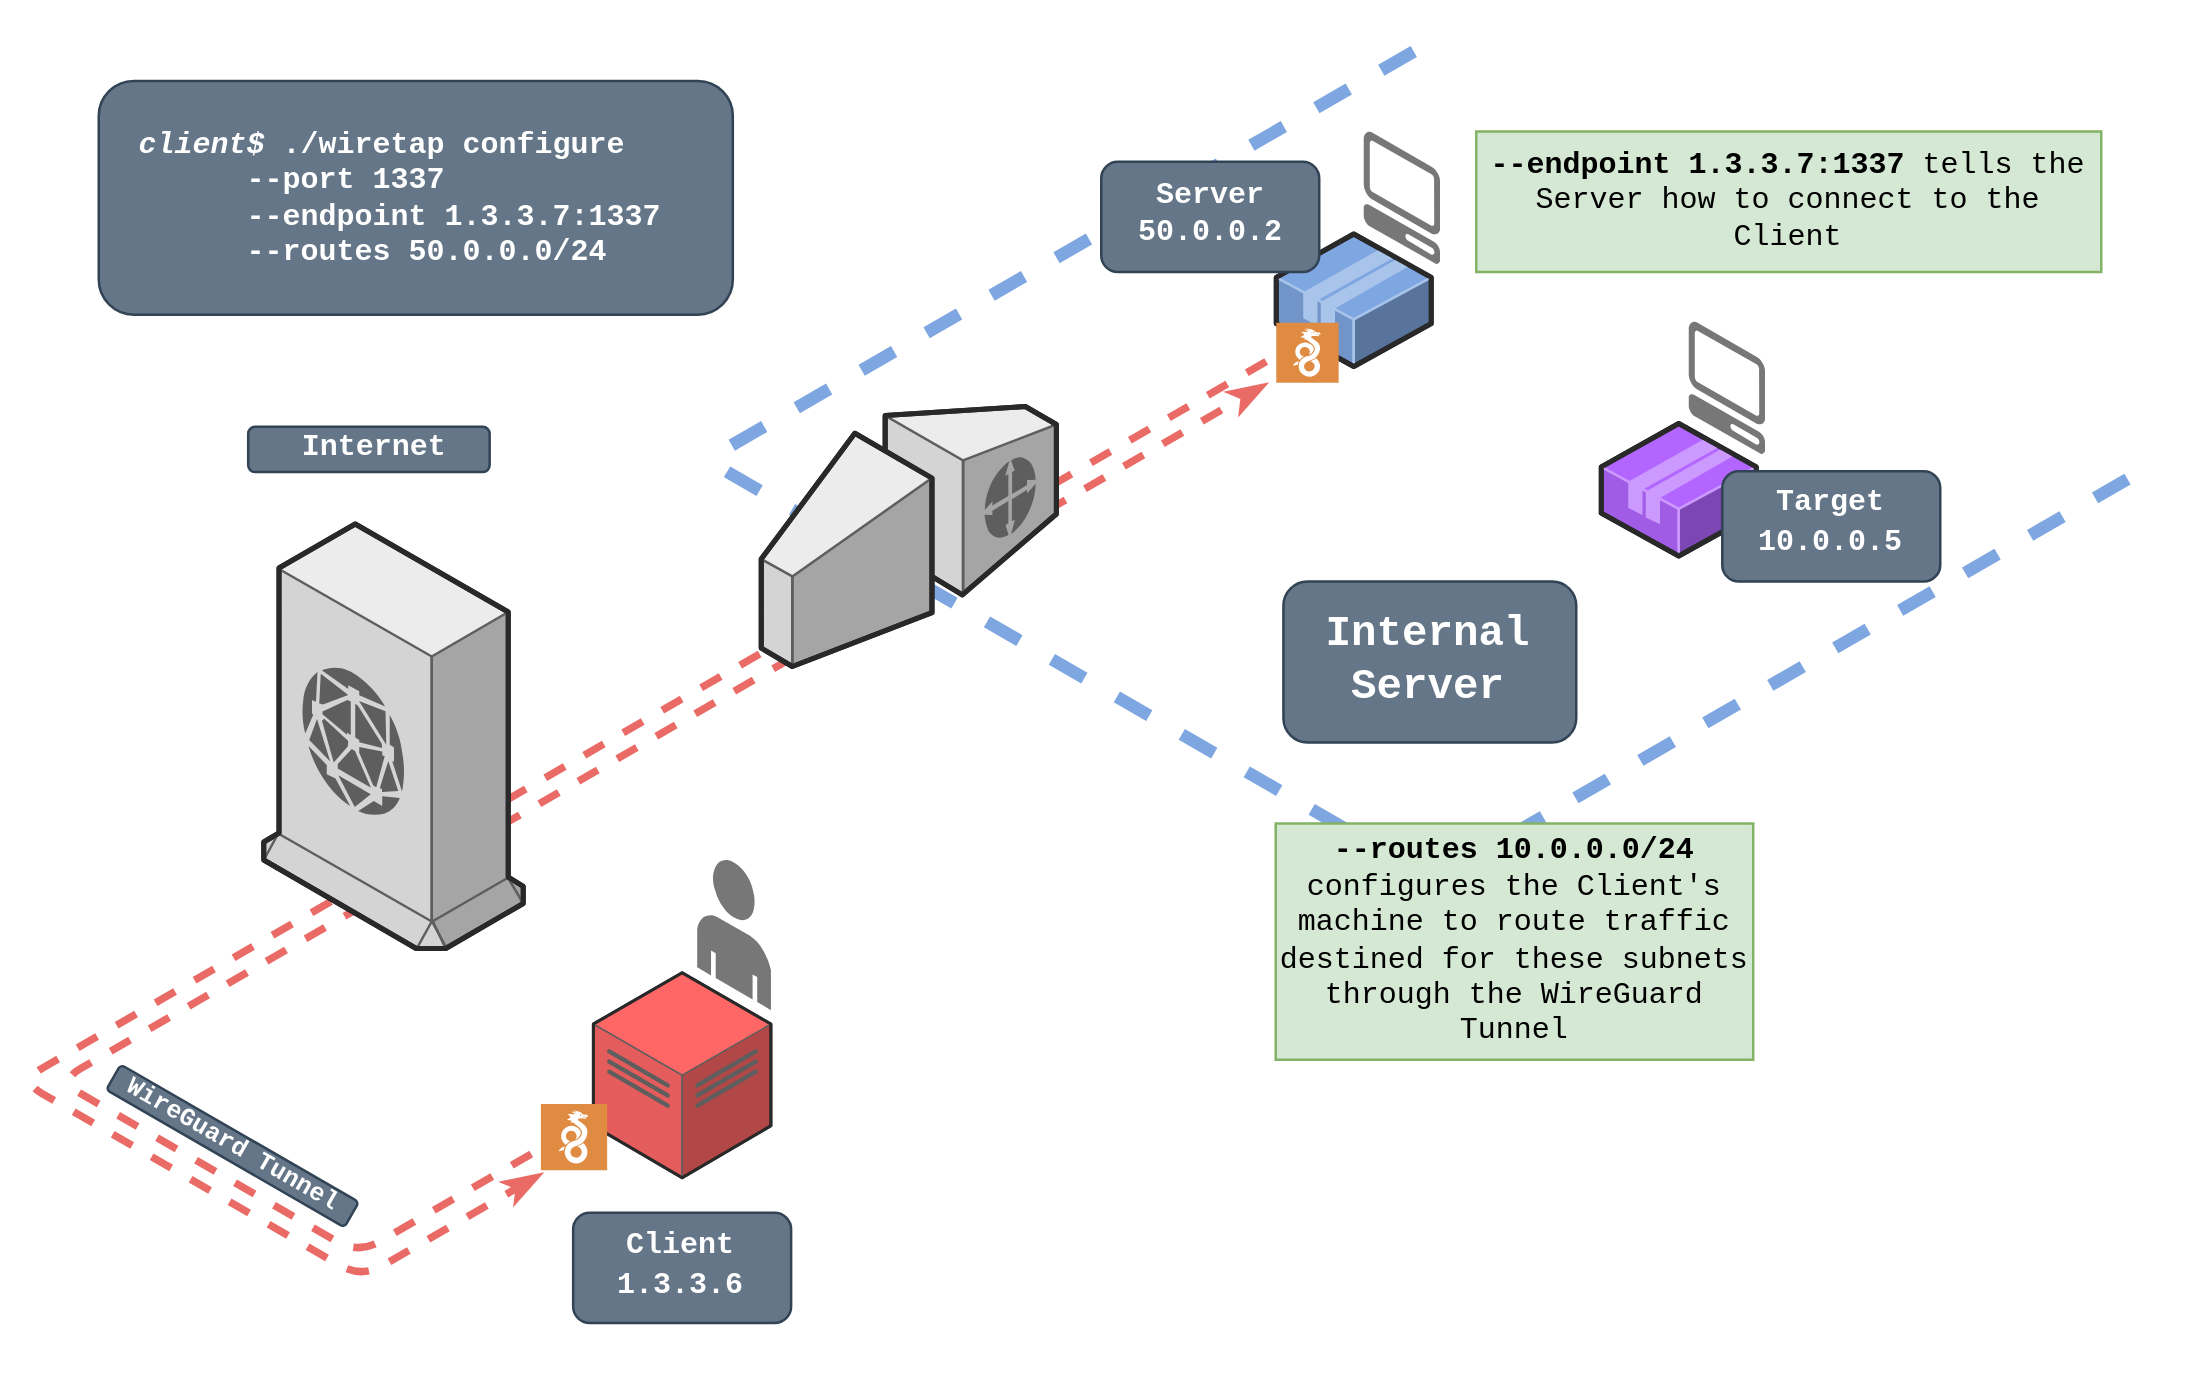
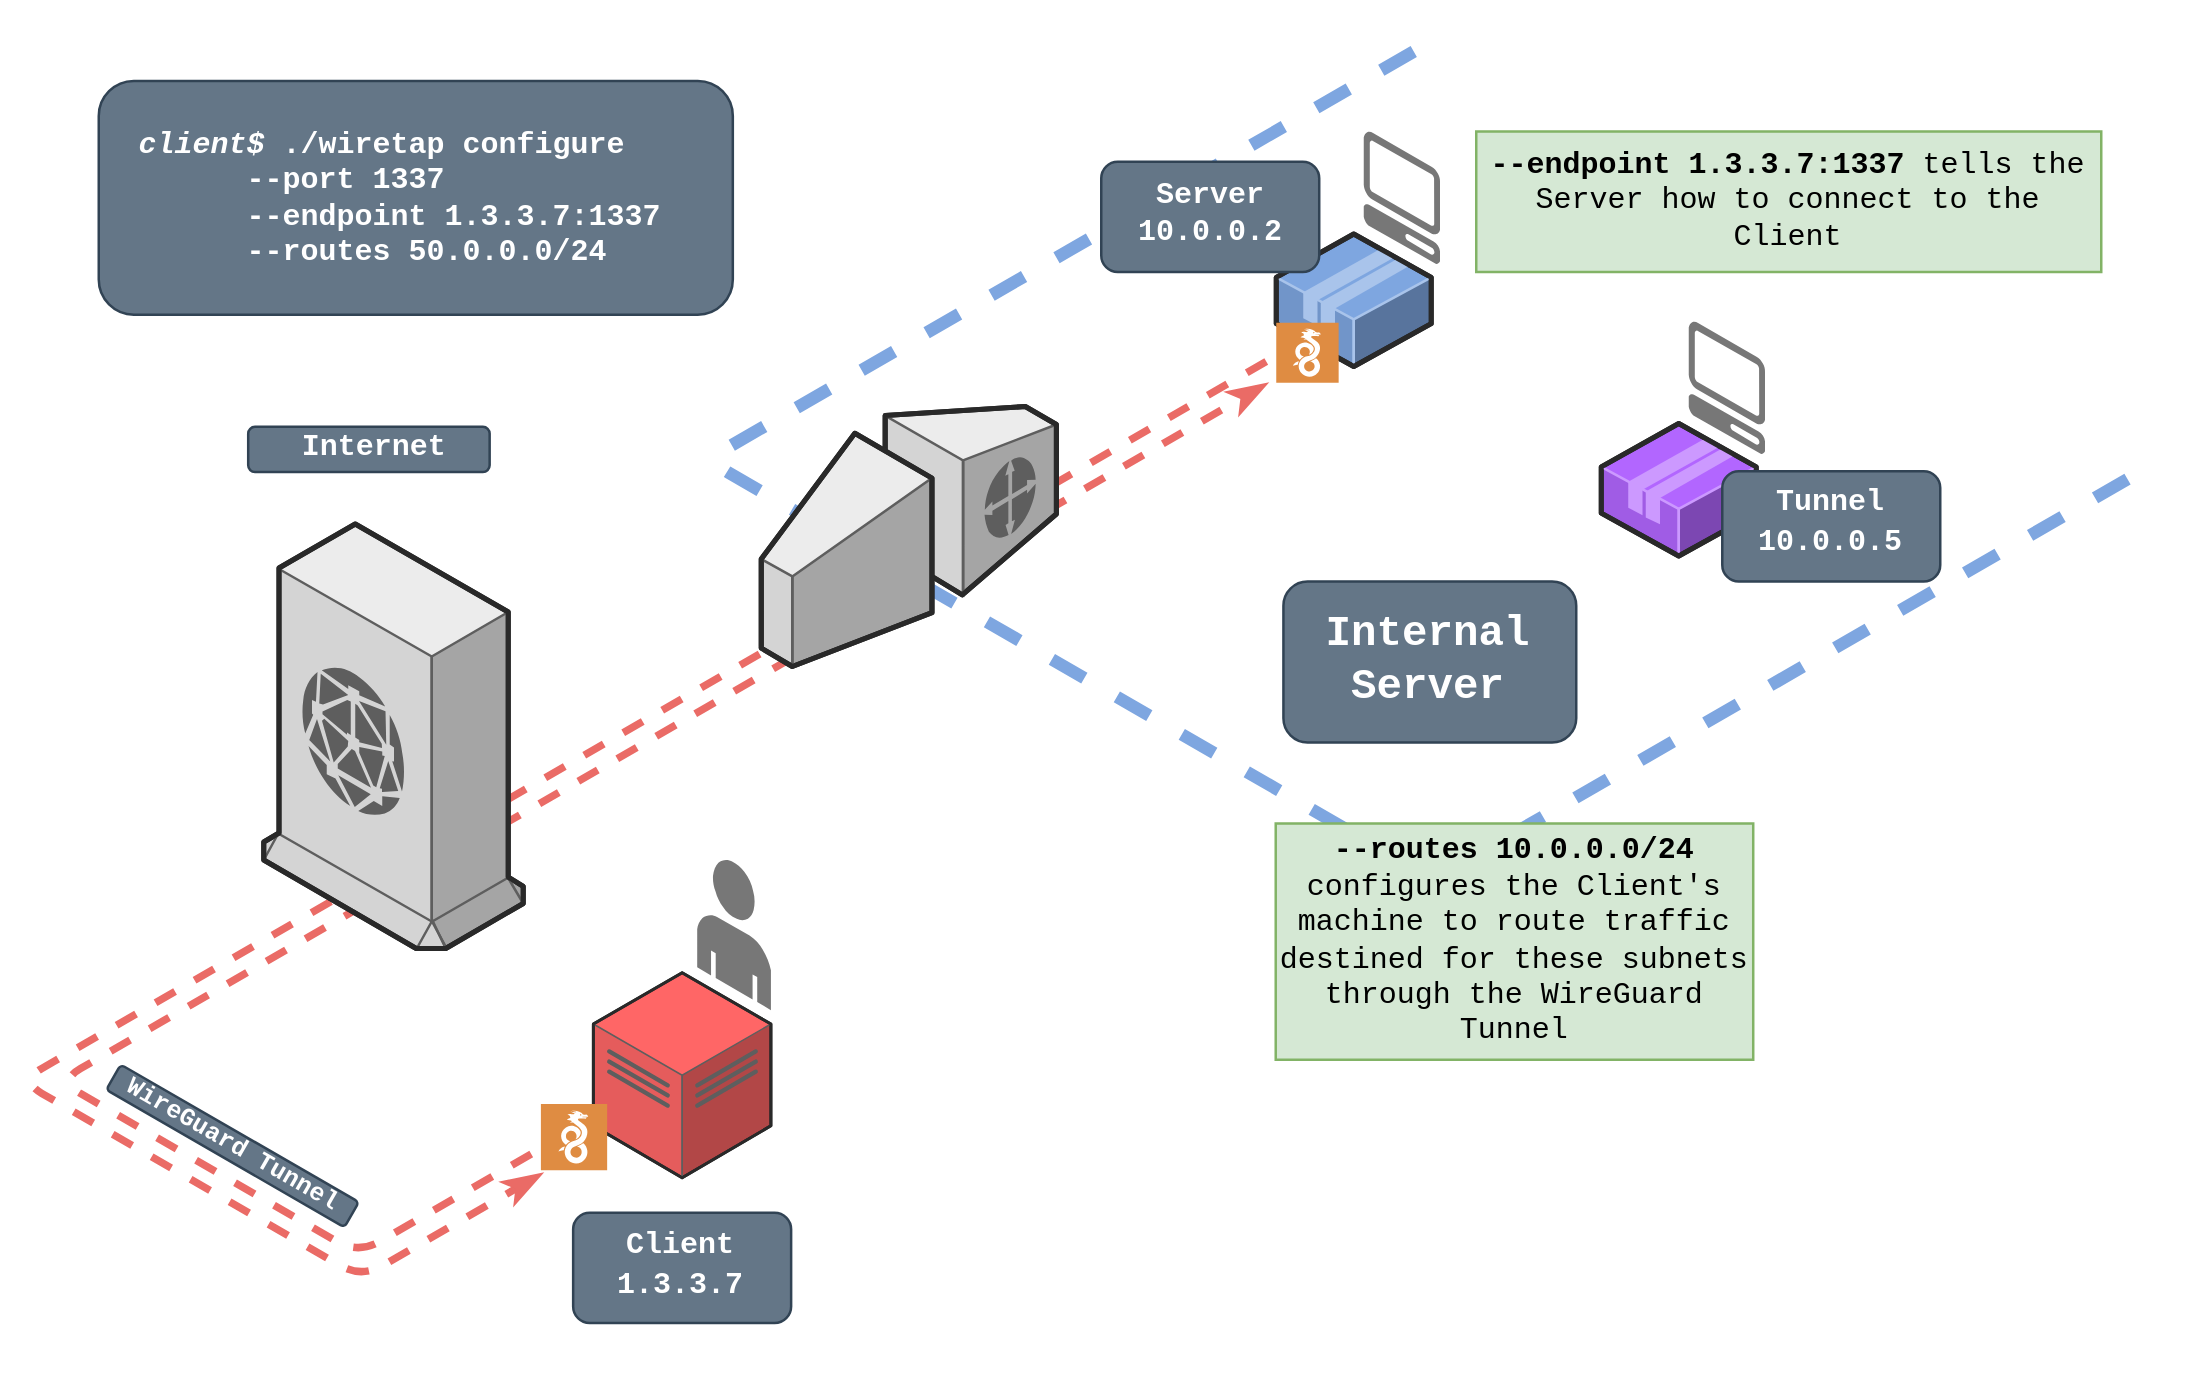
node "50.0.0.2": label "50.0.0.2" -> "10.0.0.2"
node "Target": label "Target" -> "Tunnel"
node "1.3.3.6": label "1.3.3.6" -> "1.3.3.7"
